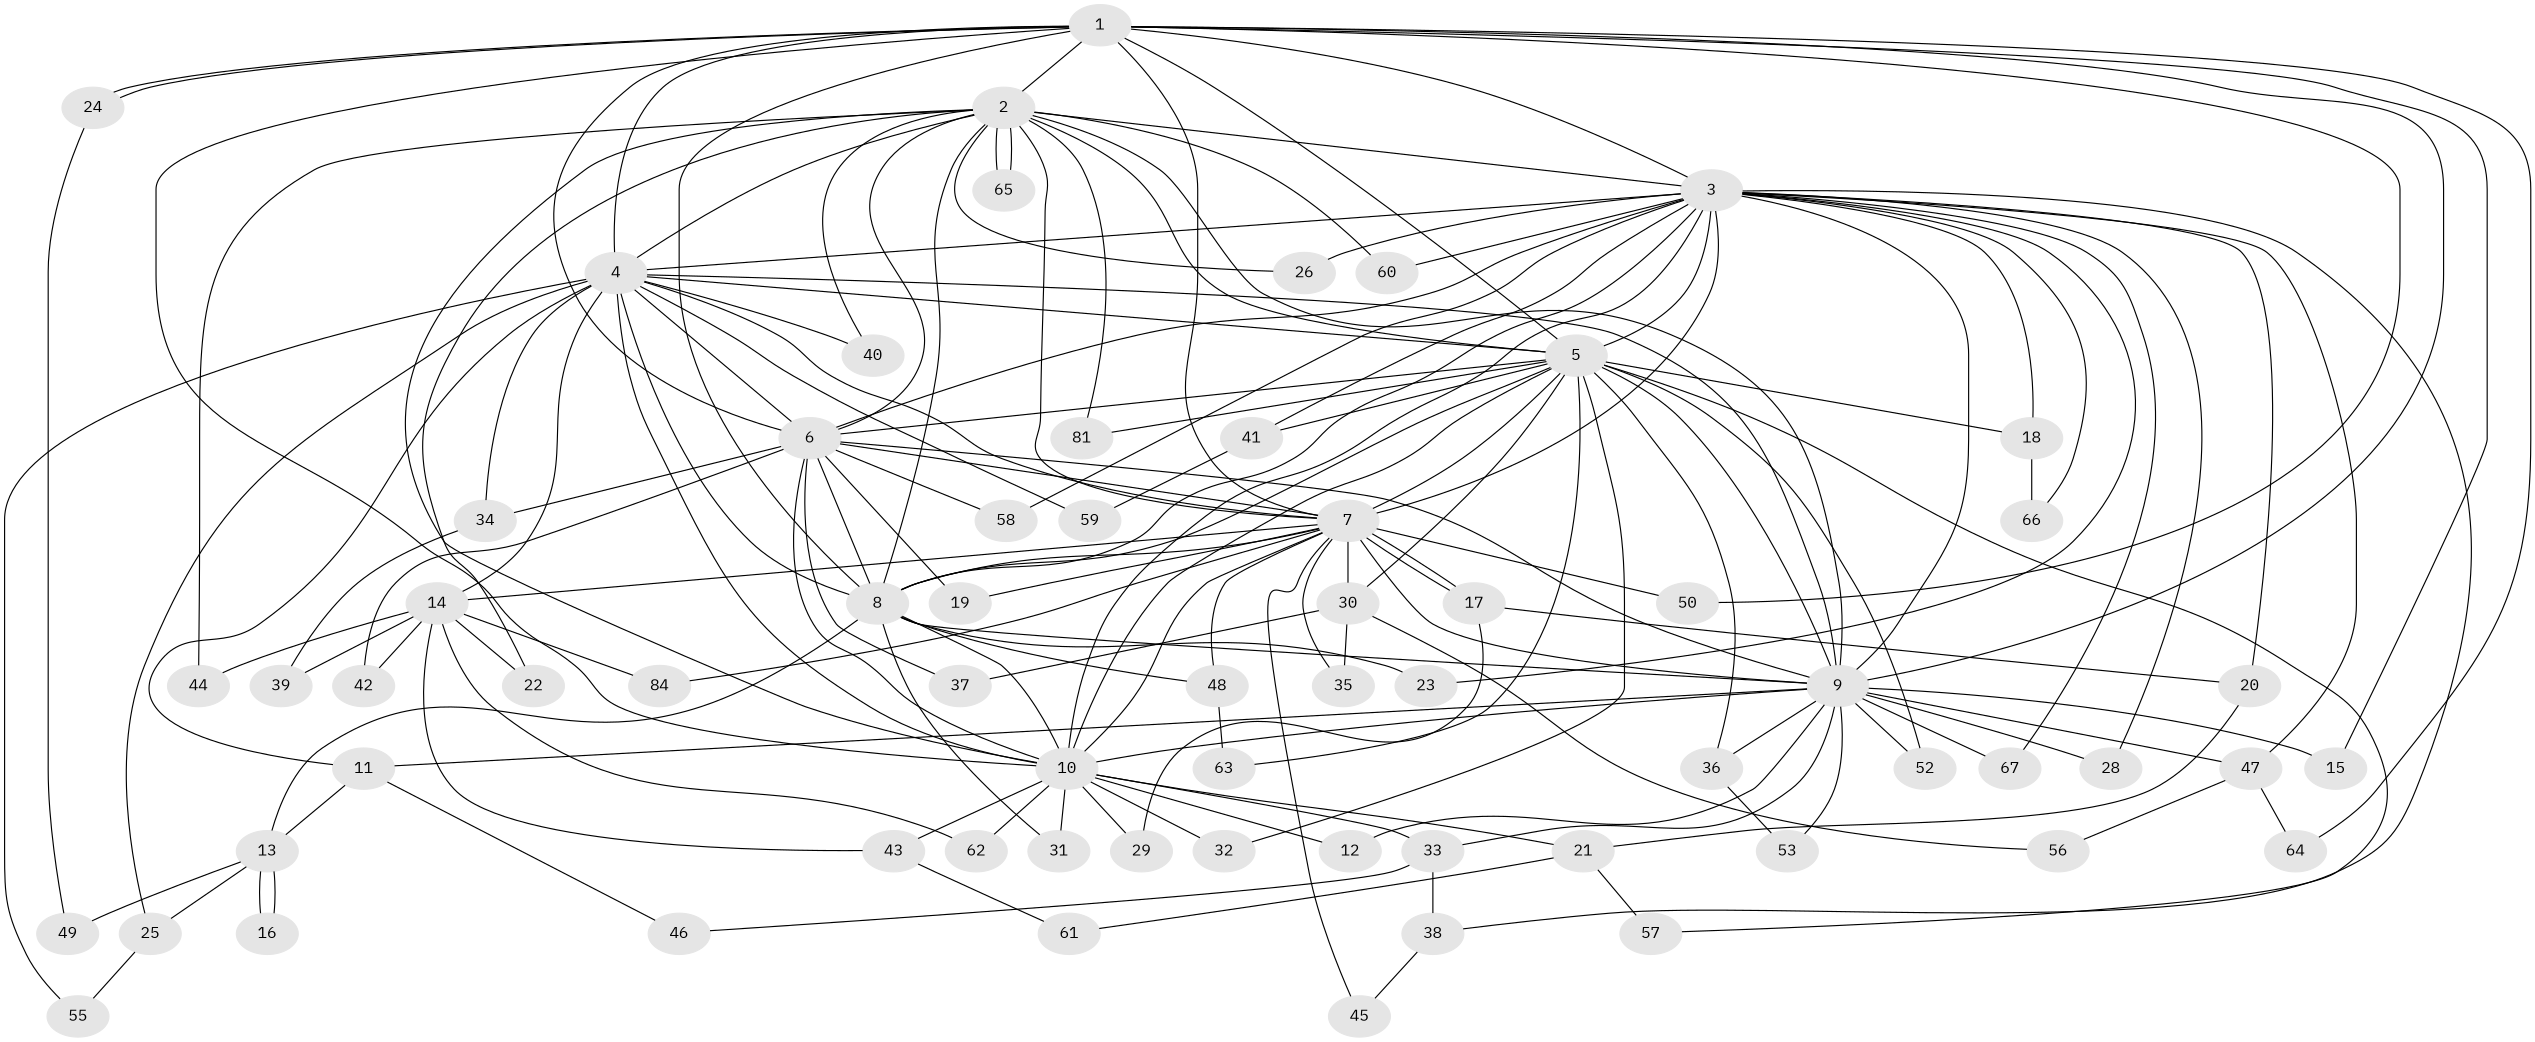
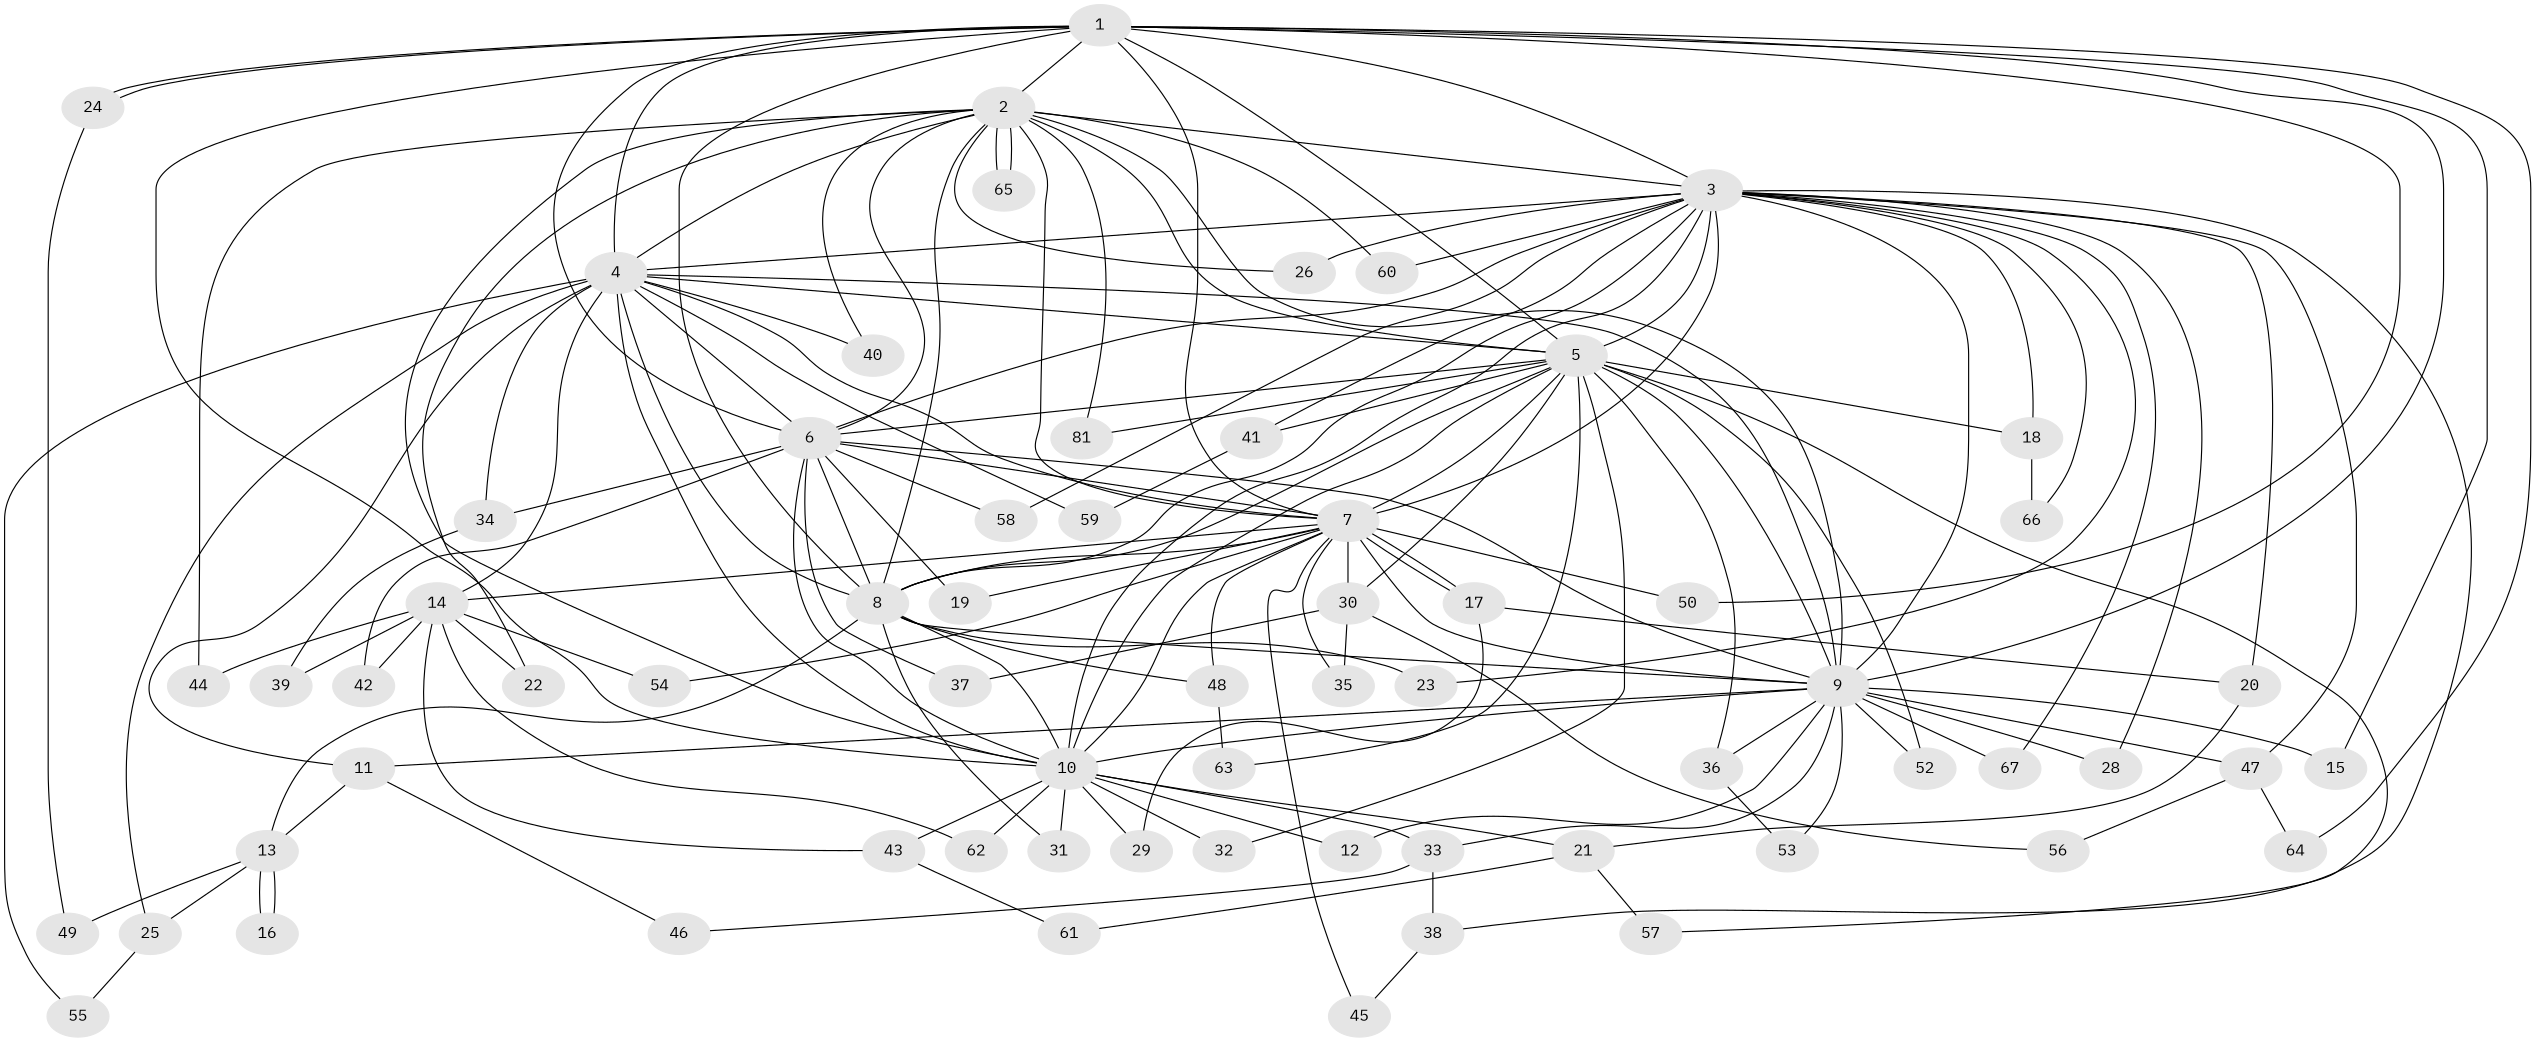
node "84": label "84" -> "54"
